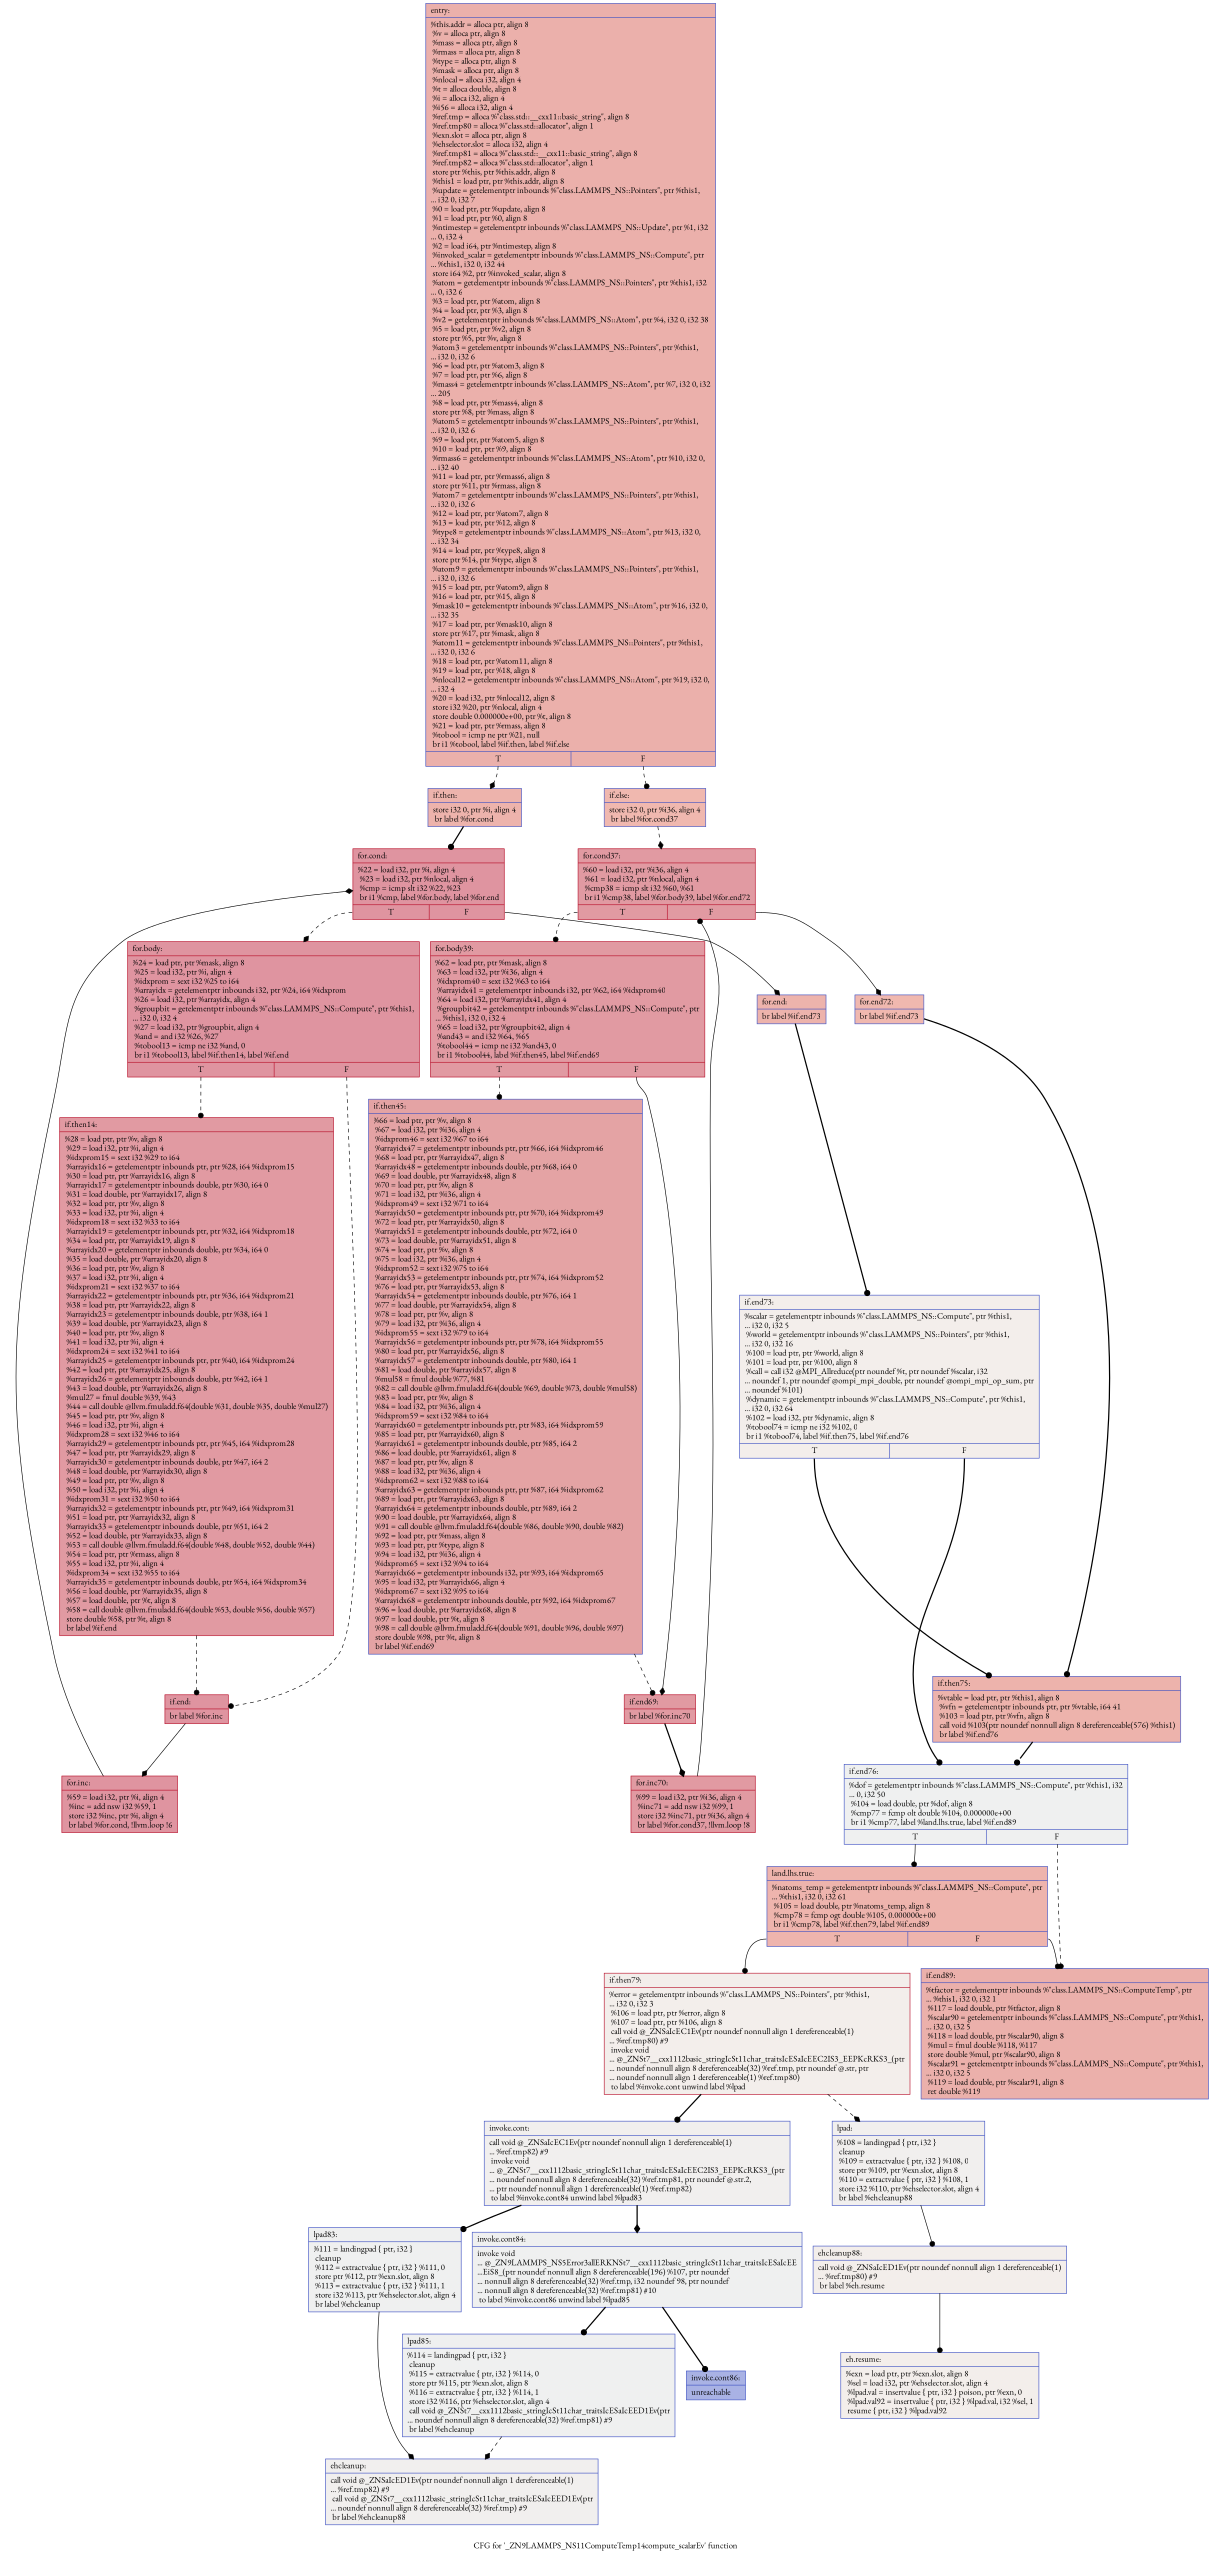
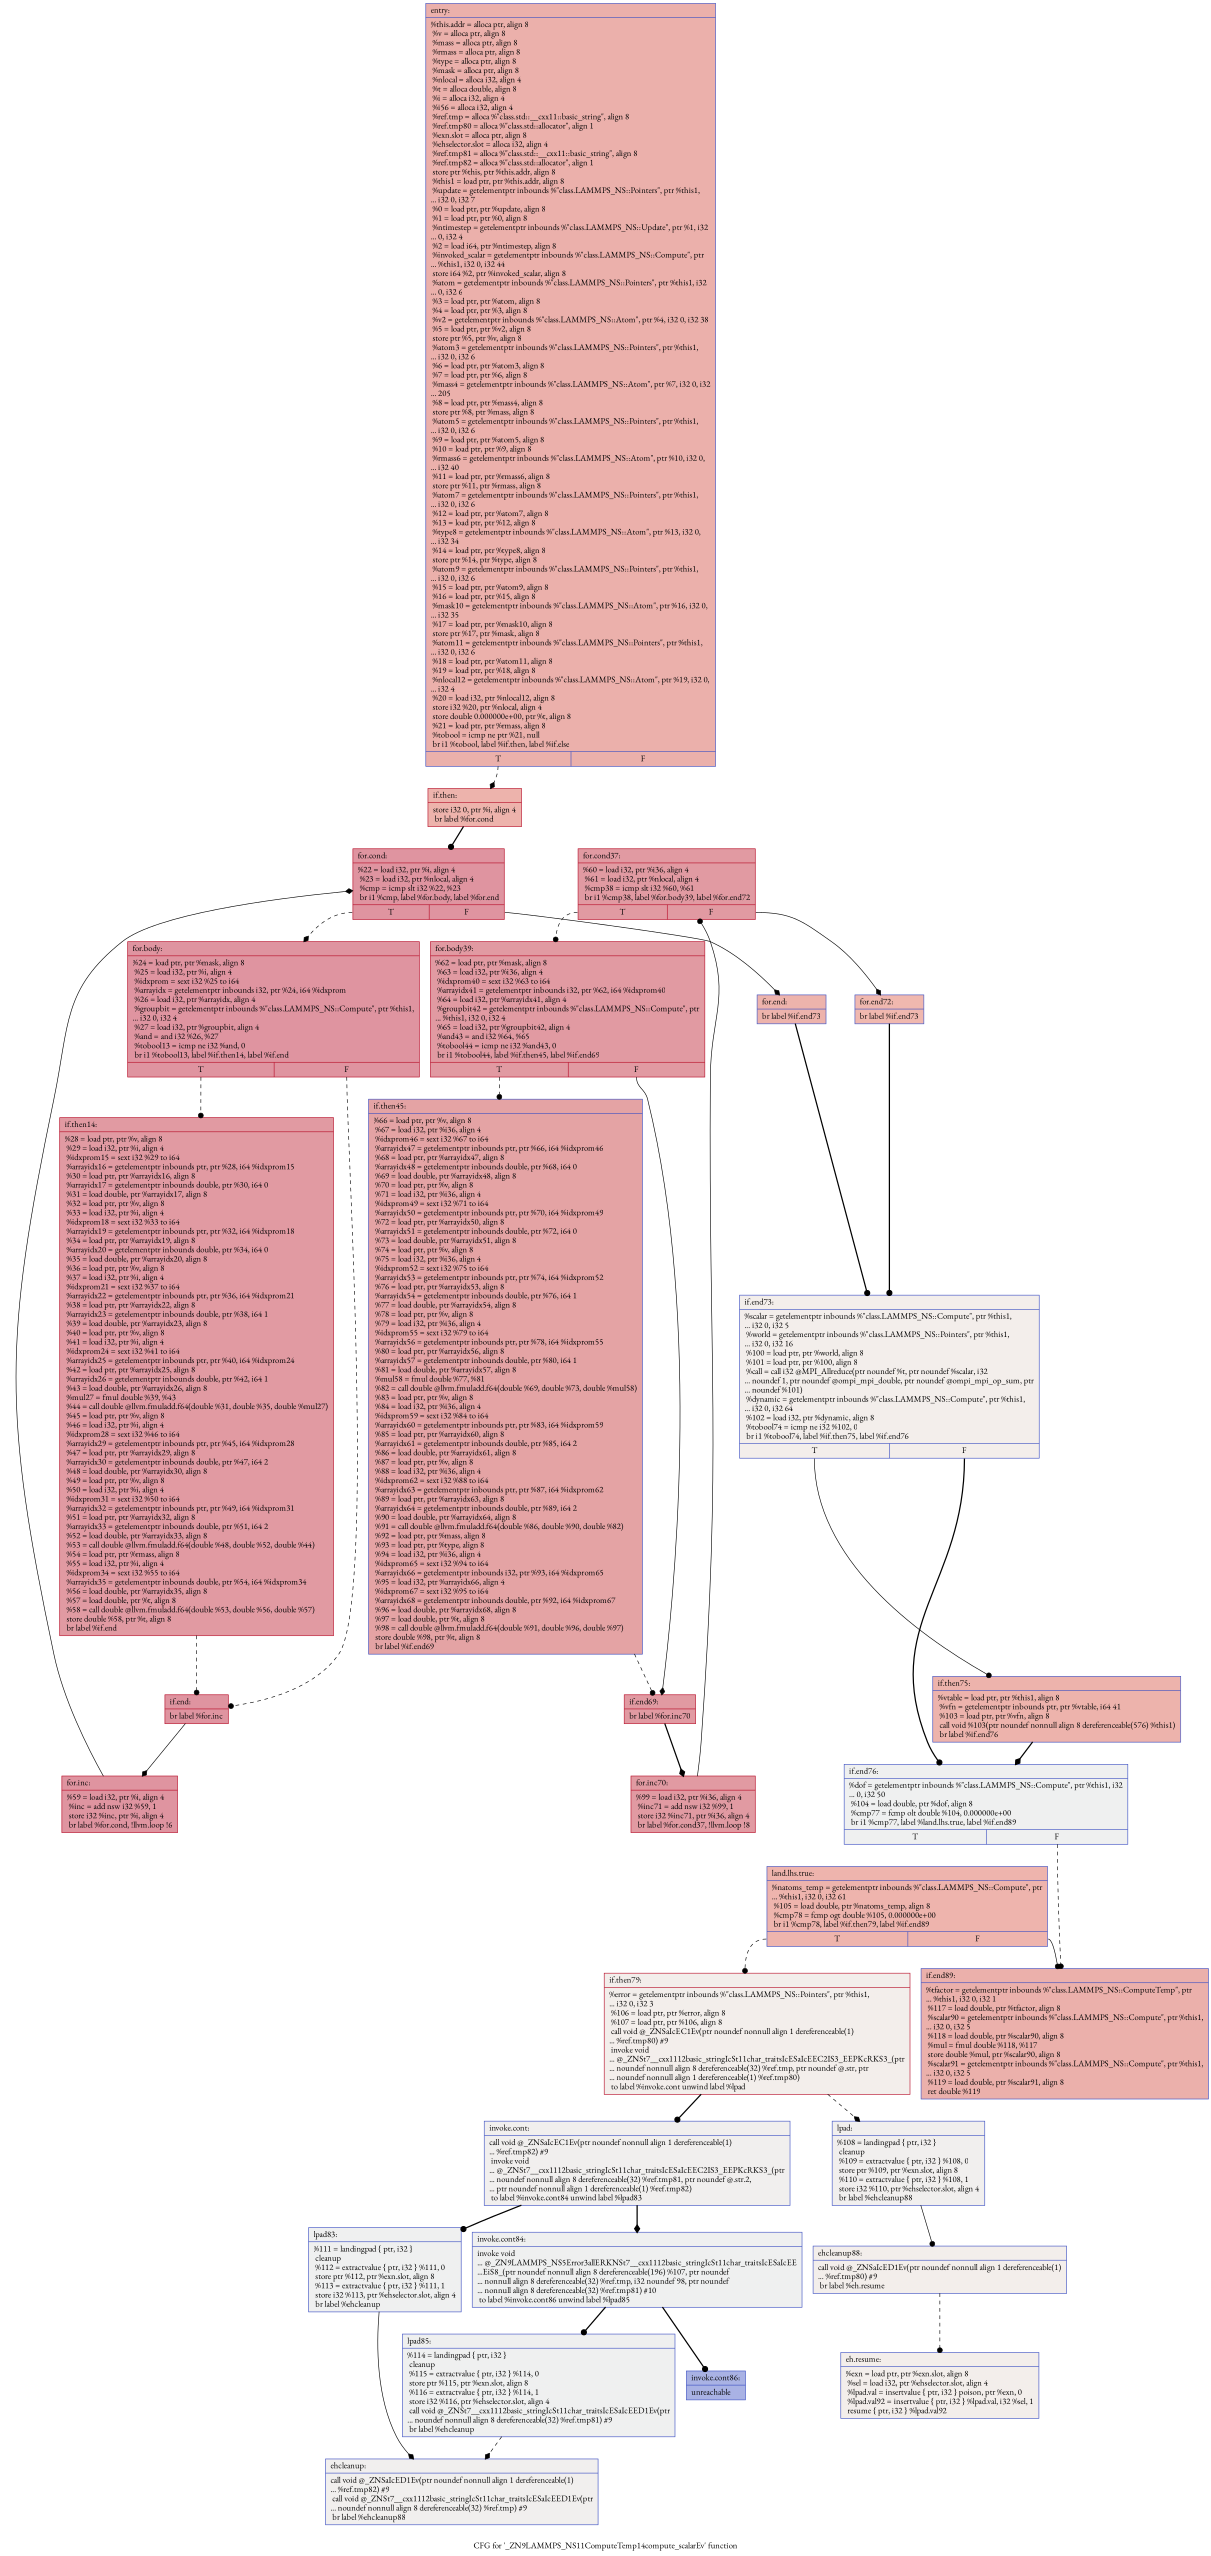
node "if.then:": color #3d50c3ff -> #b70d28ff
node "if.else:": removed
edge "for.end72:" -> "if.then75:": now "for.end72:" -> "if.end73:"
edge "if.end73:" -> "if.then75:": style bold -> solid
edge "if.then75:" -> "if.end76:": arrowhead dot -> diamond
edge "if.end76:" -> "land.lhs.true:": removed
edge "land.lhs.true:" -> "if.then79:": style solid -> dashed
edge "ehcleanup88:" -> "eh.resume:": style solid -> dashed
